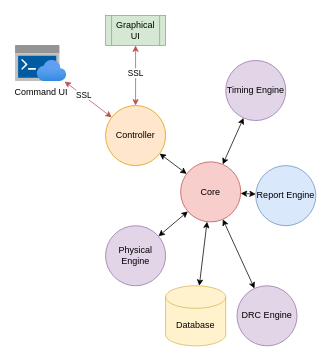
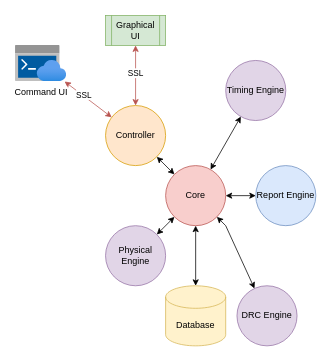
node "Core": moved (210, 192) -> (195, 195)
